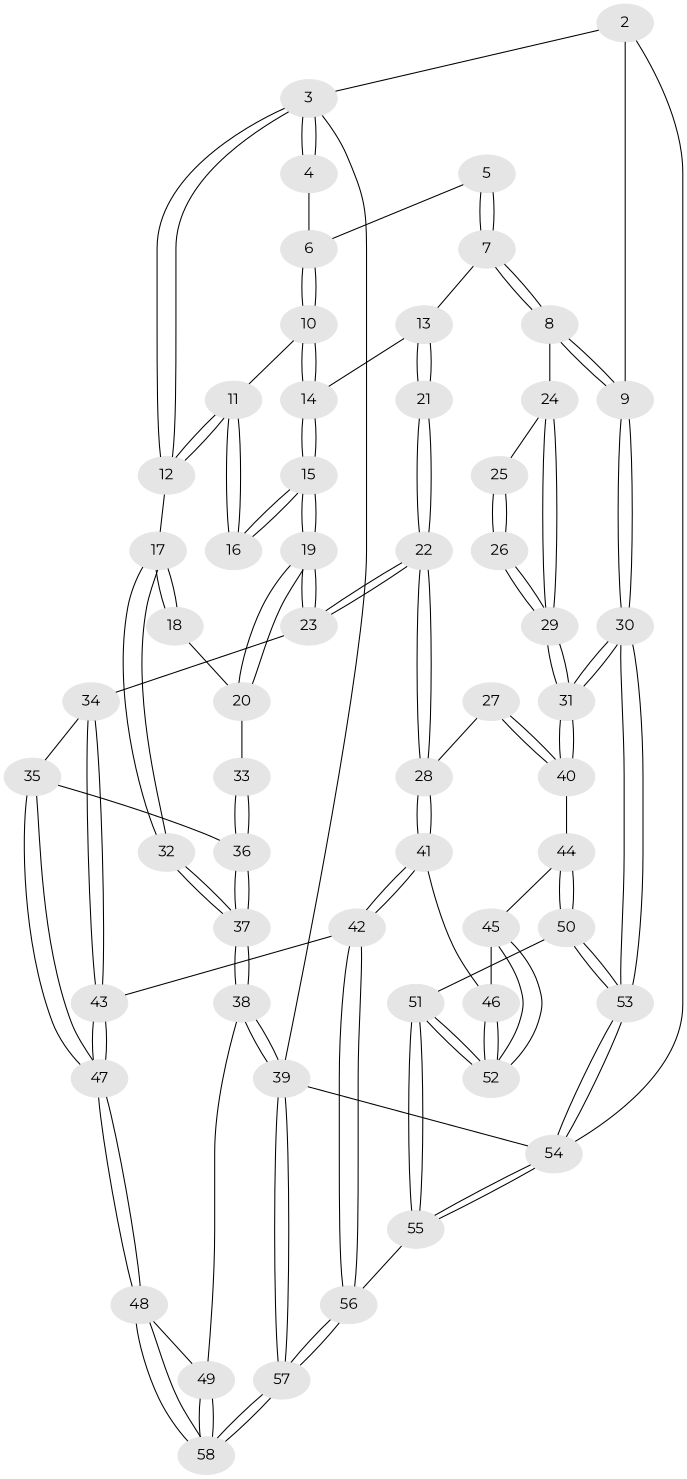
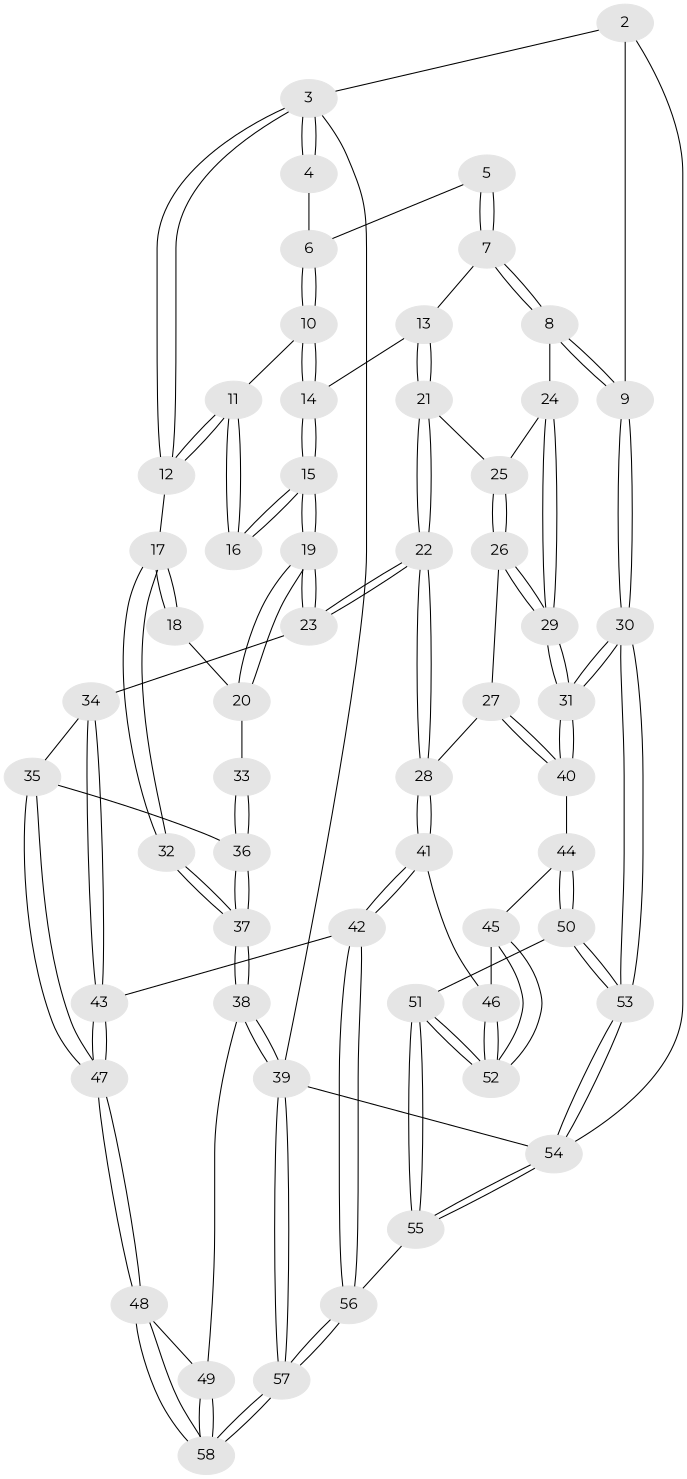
edge "21" -- "25": added
edge "26" -- "27": added
